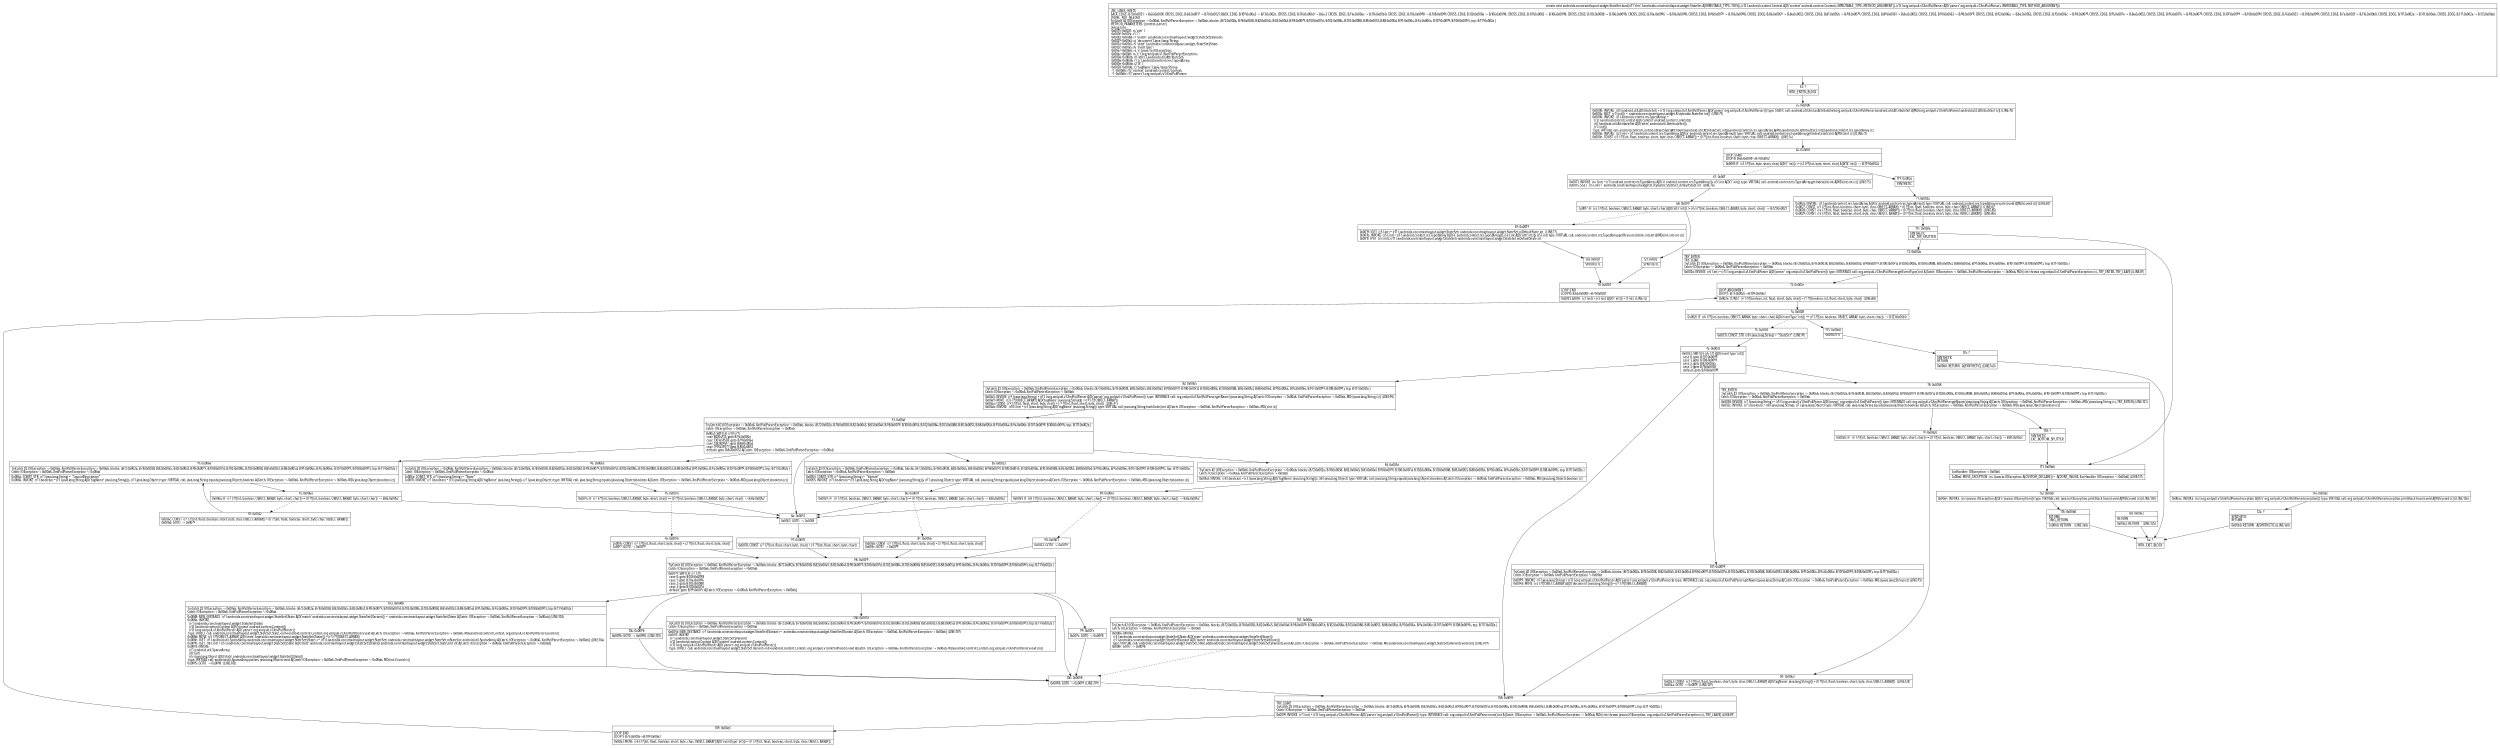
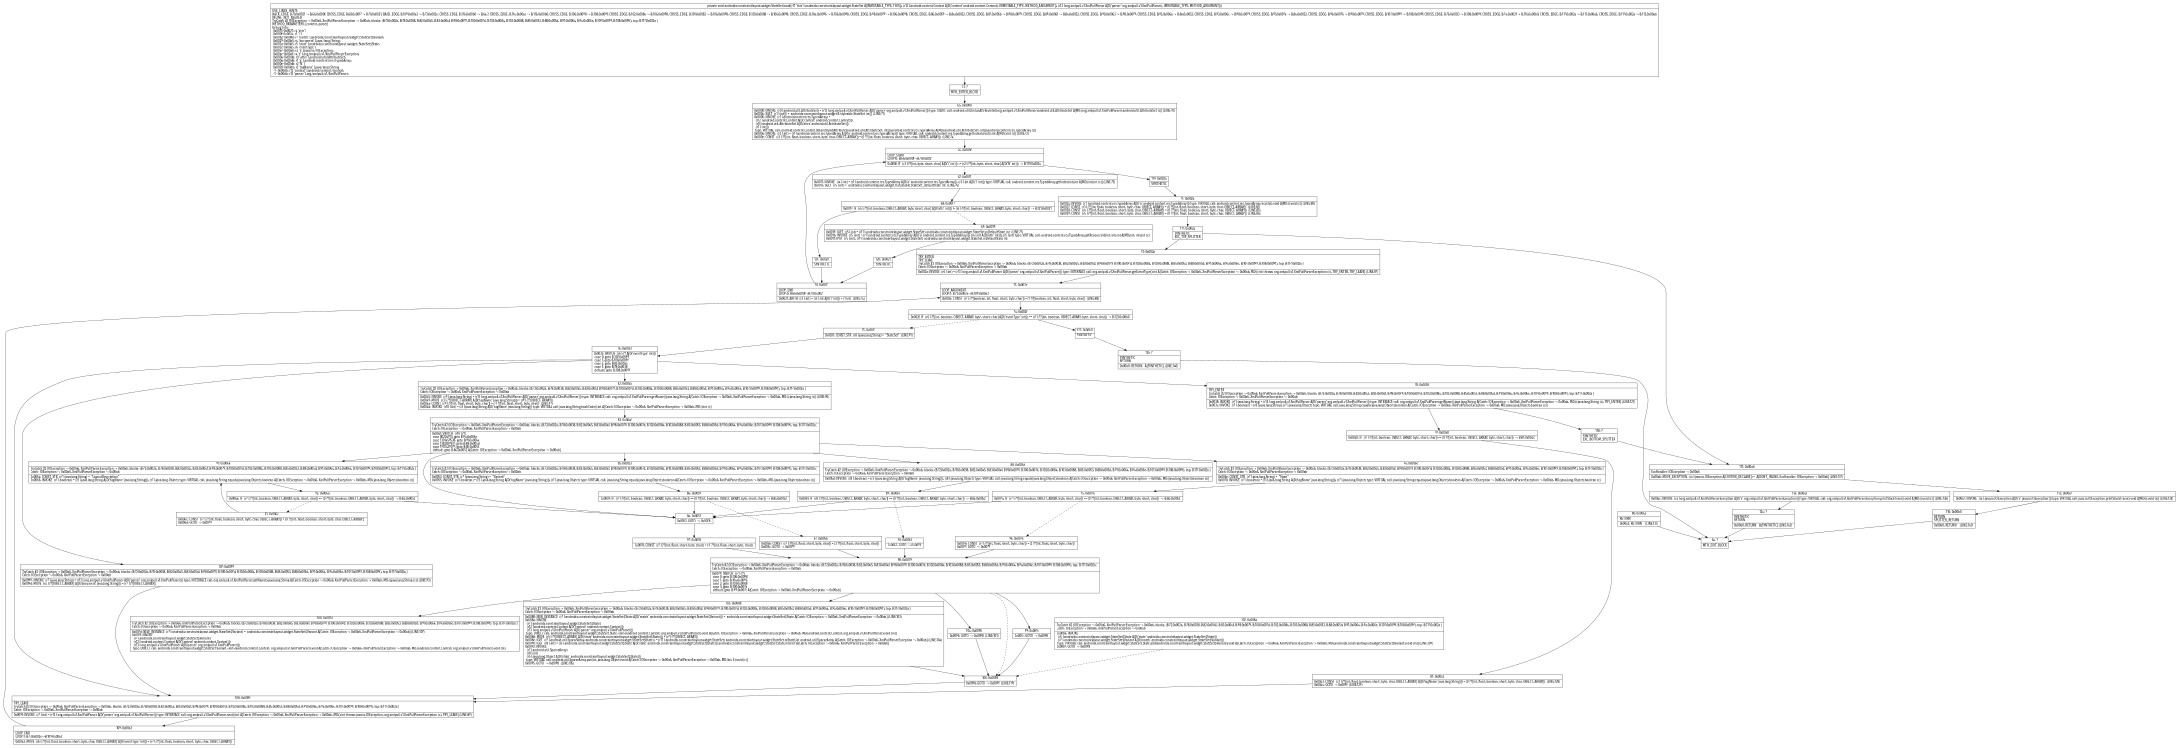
edge "70: 0x0021" -> "66: 0x000f": added
node "116: 0x00b0": text "ORIG_RETURN" -> "SPLITTER_RETURN"
edge "98: 0x0079" -> "106: 0x0098": style solid -> dashed
